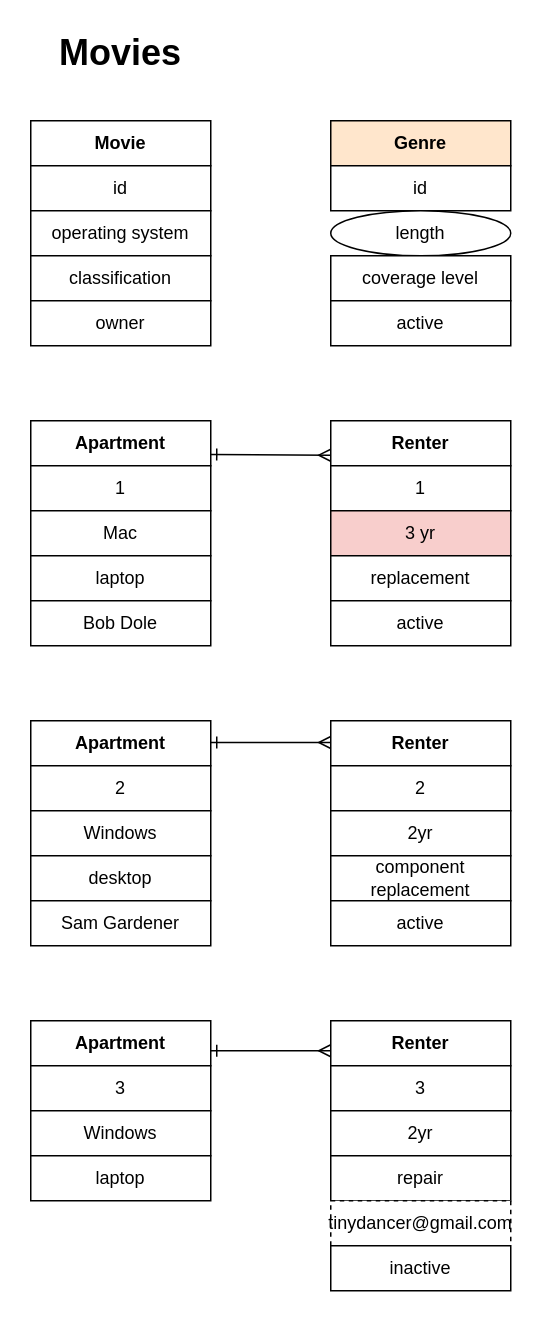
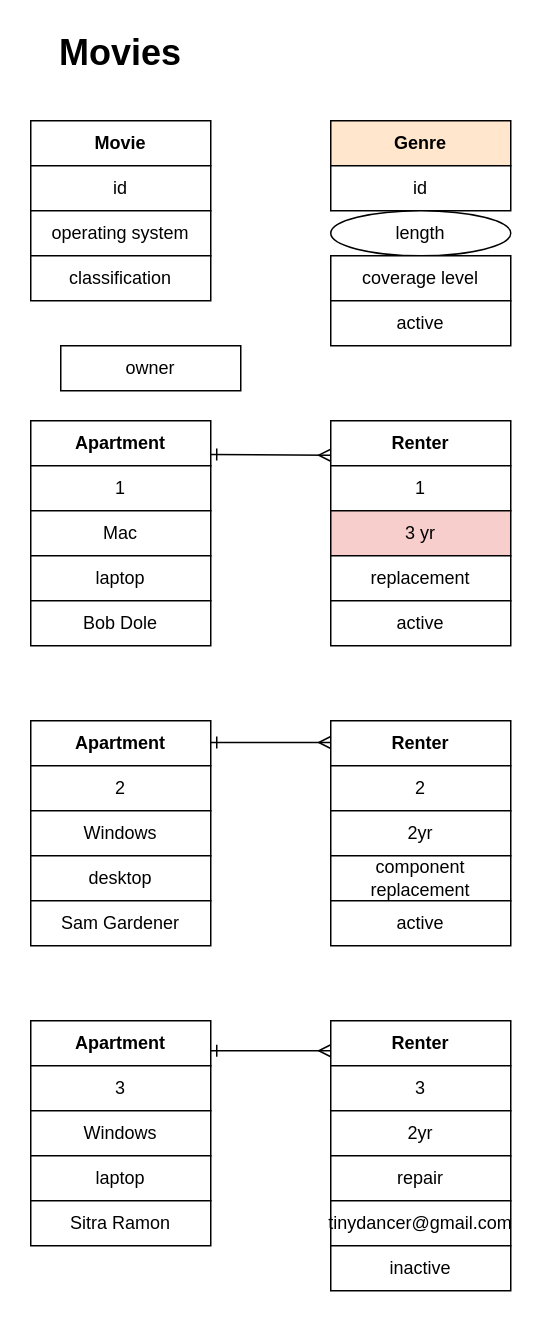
node "owner": moved (121, 323) -> (151, 368)
node "Sitra Ramon": added
node "tinydancer@gmail.com": style dashed -> solid
